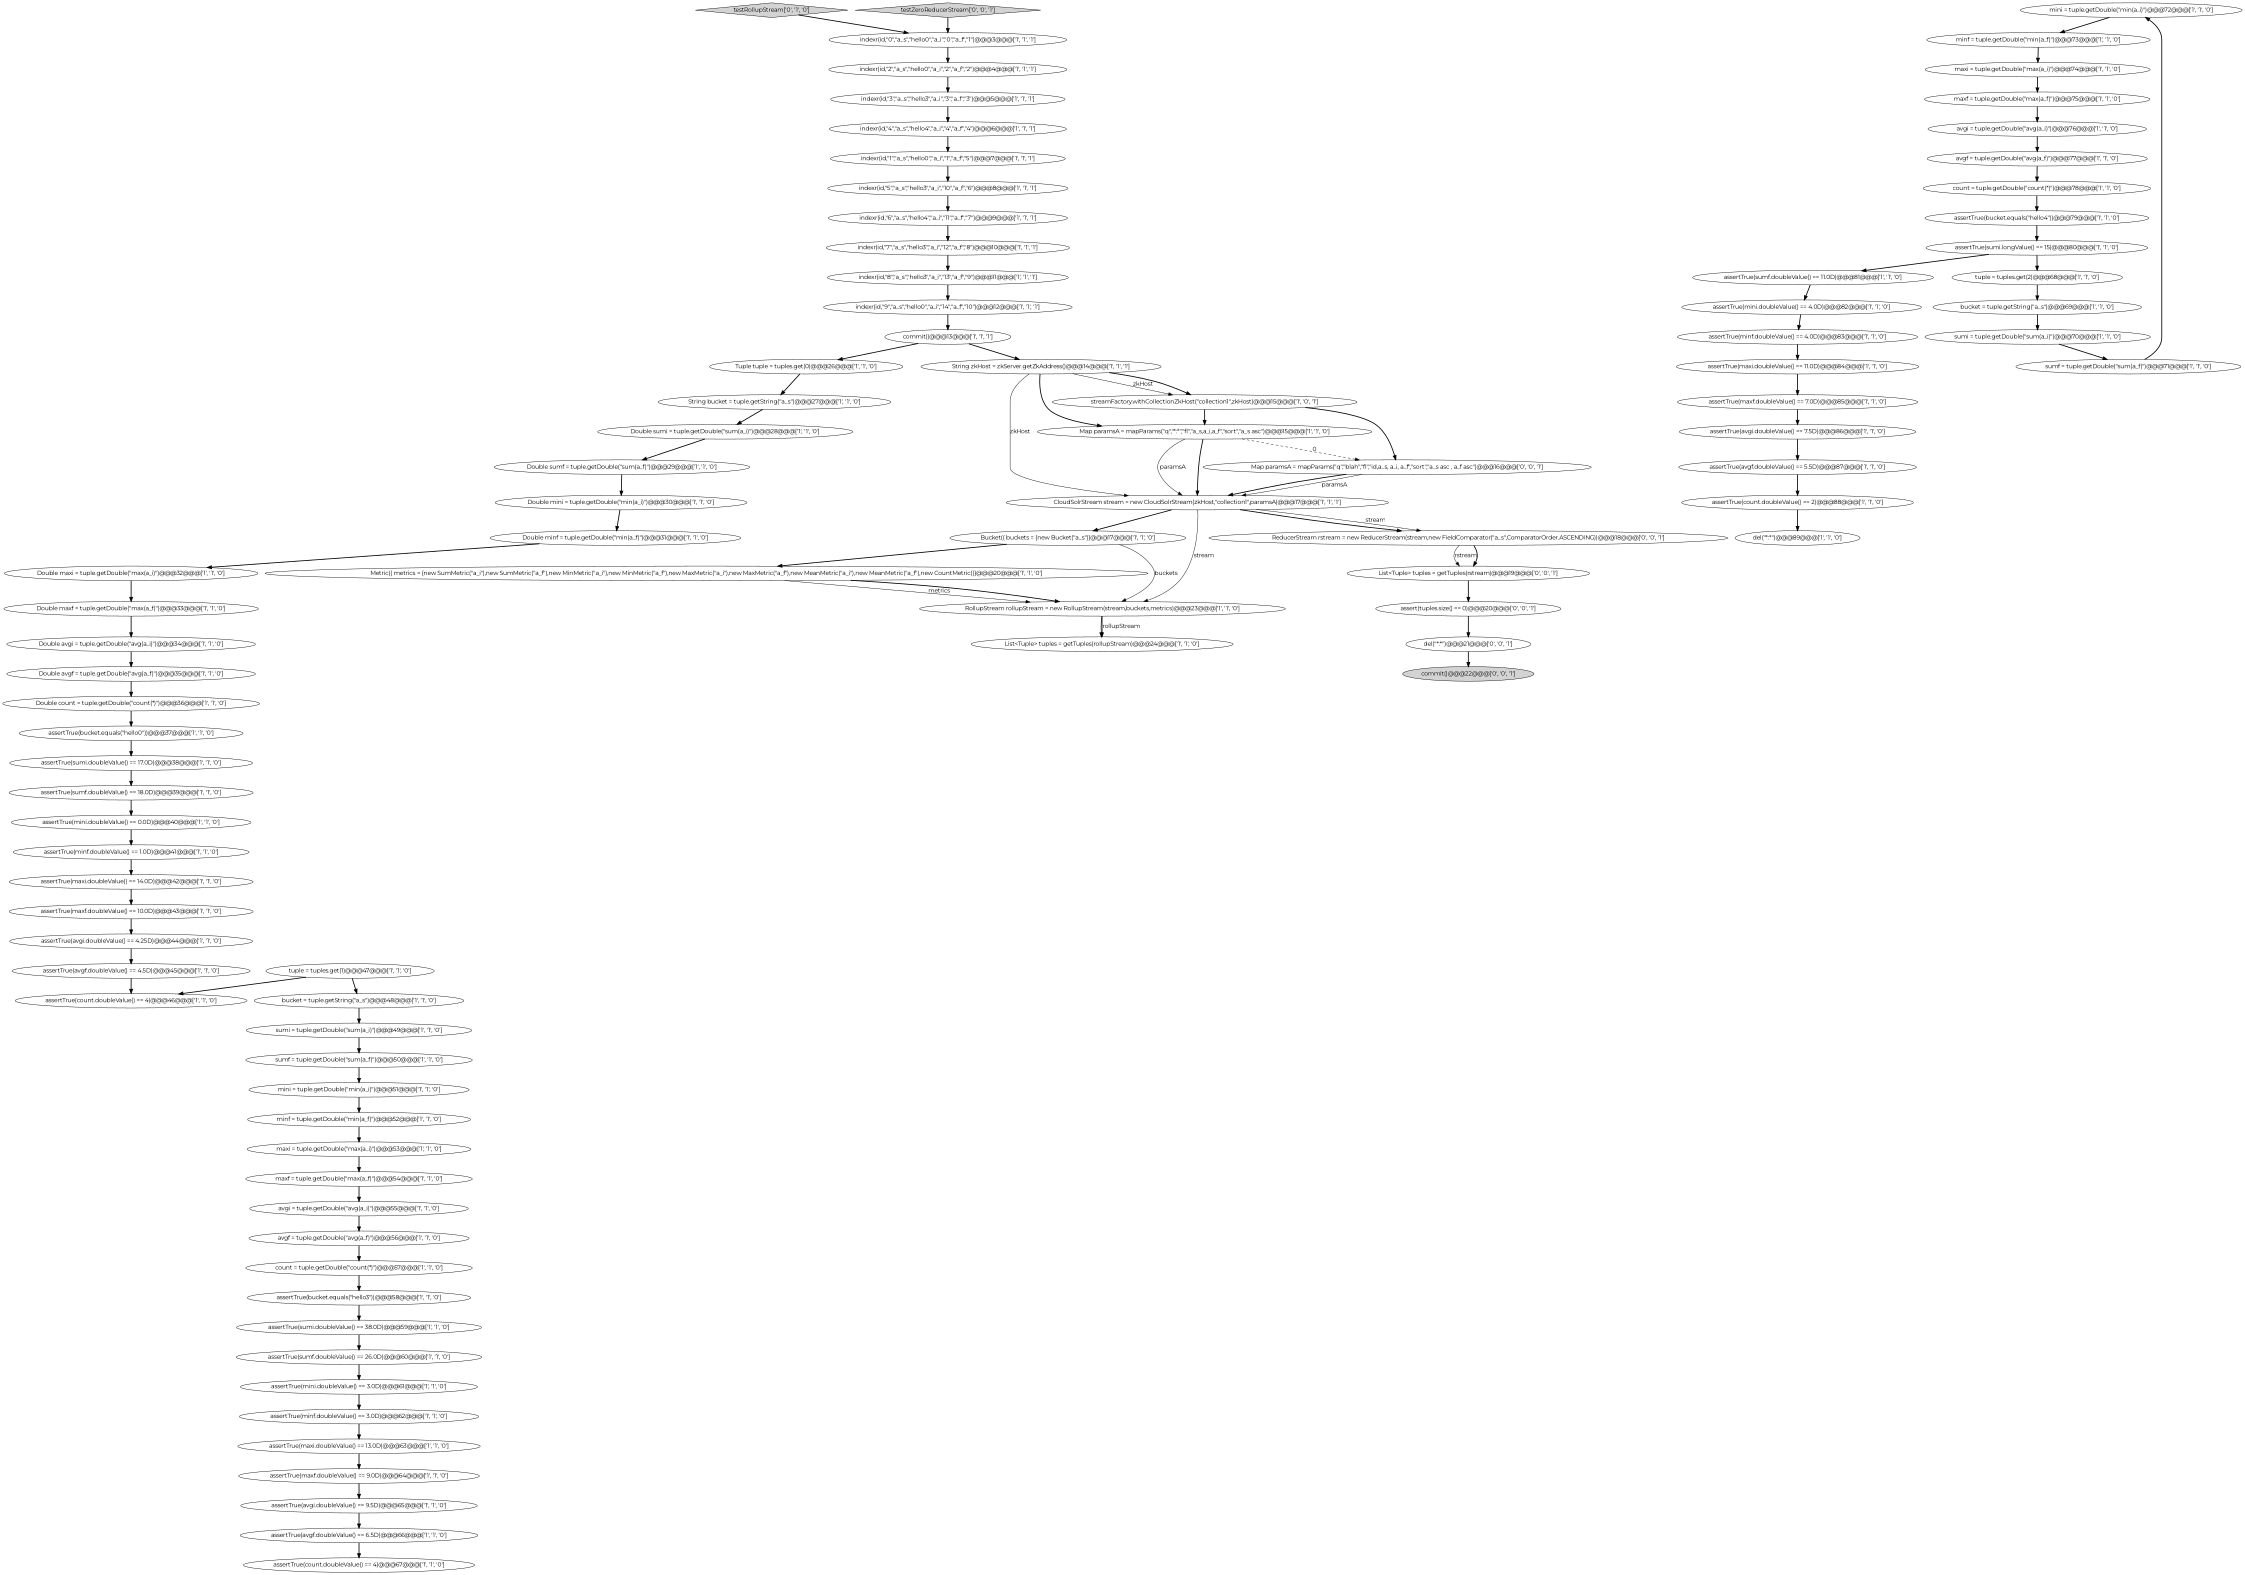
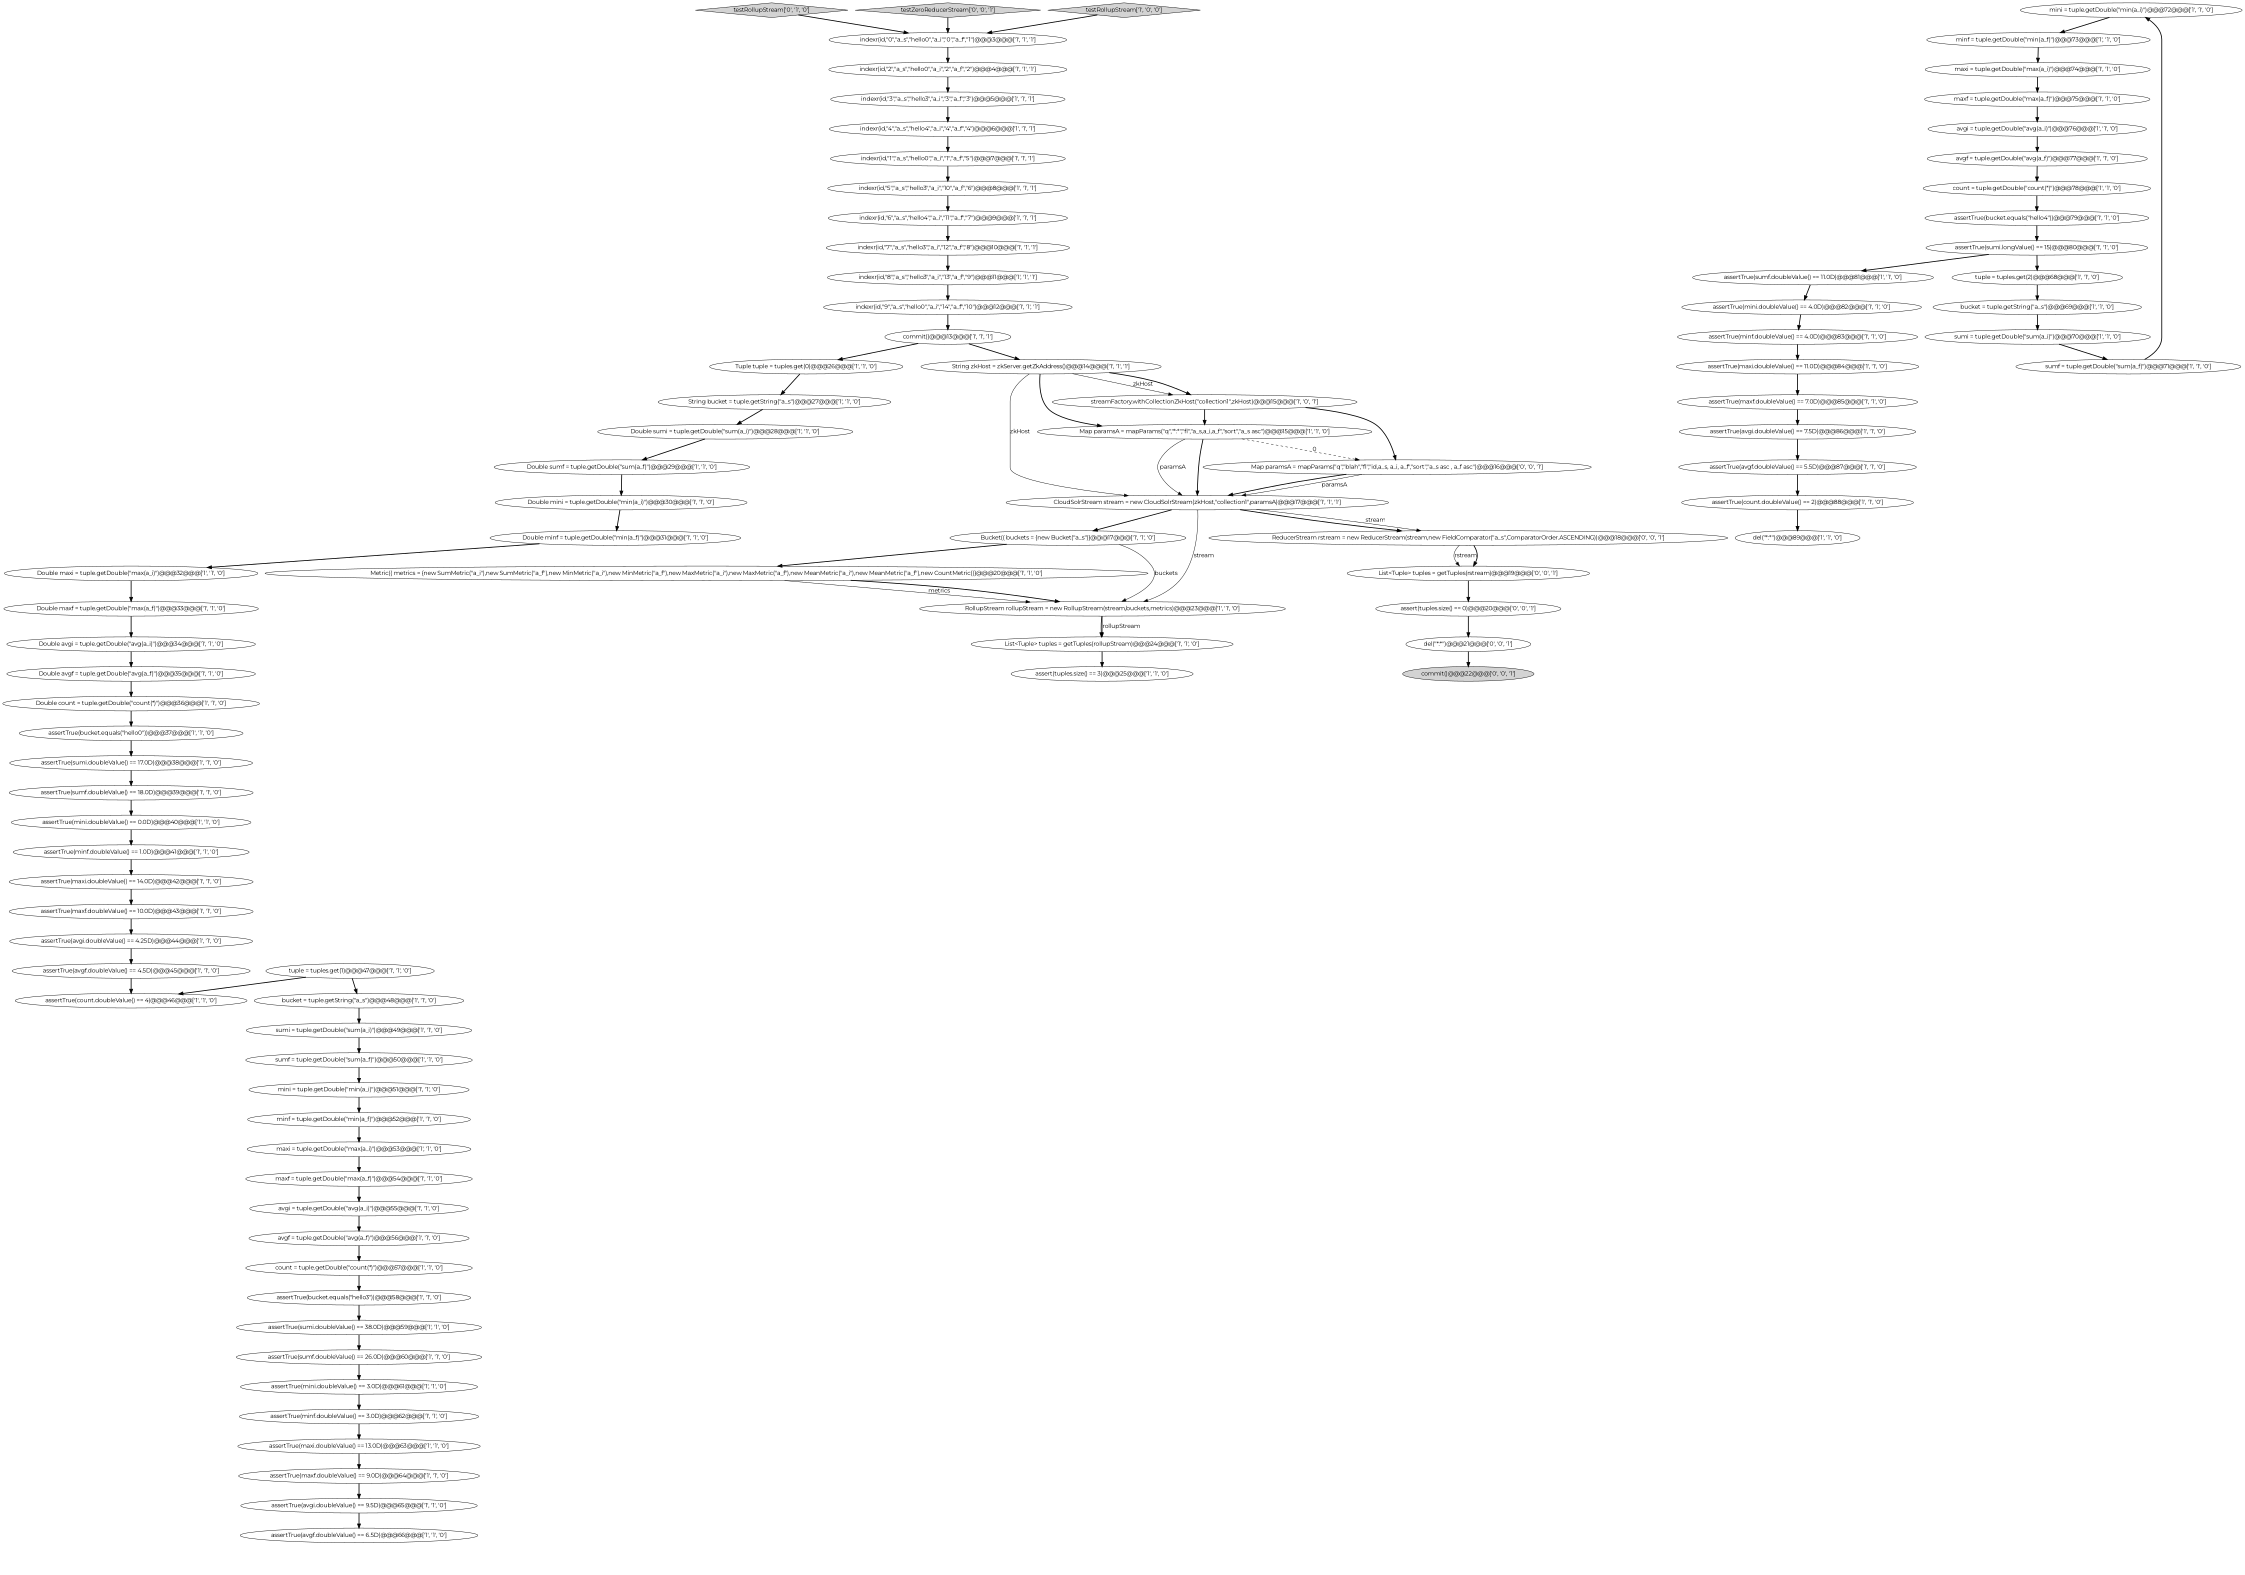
node "testRollupStream['1', '0', '0']": added
node "assert(tuples.size() == 3)@@@25@@@['1', '1', '0']": added
node "assertTrue(count.doubleValue() == 4)@@@67@@@['1', '1', '0']": removed
